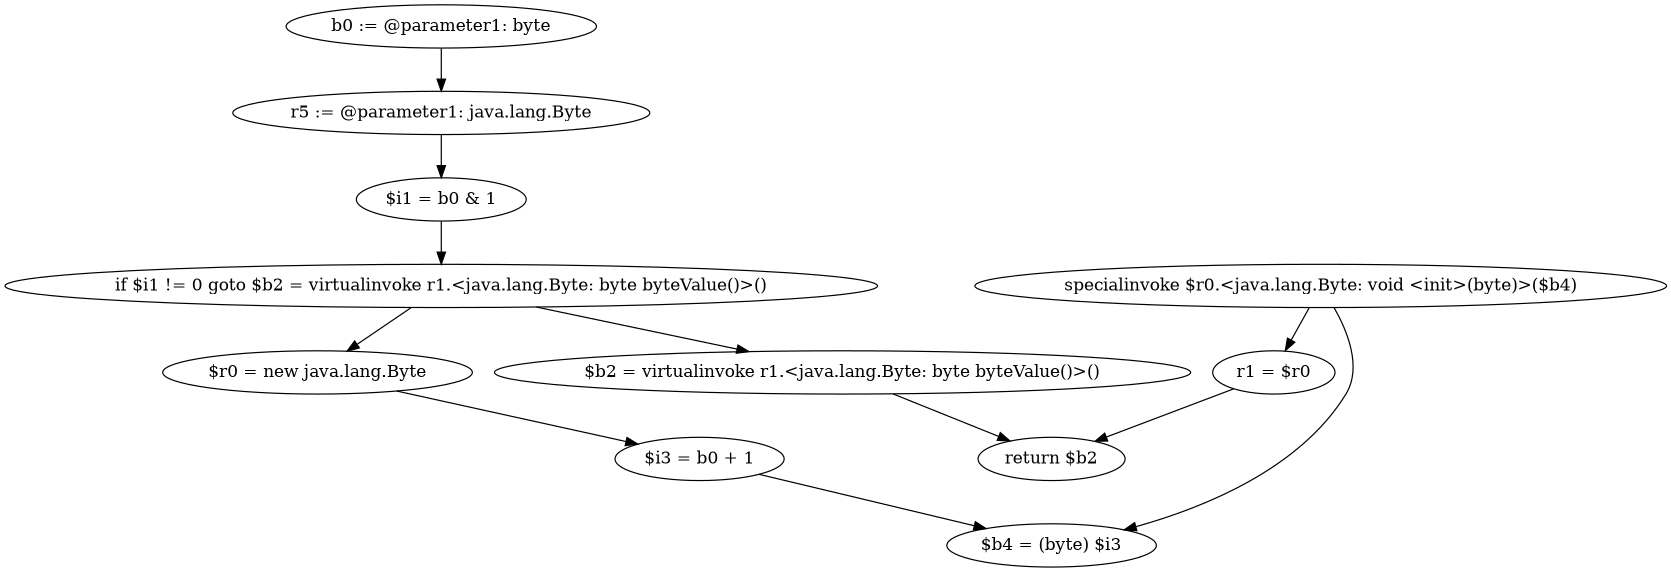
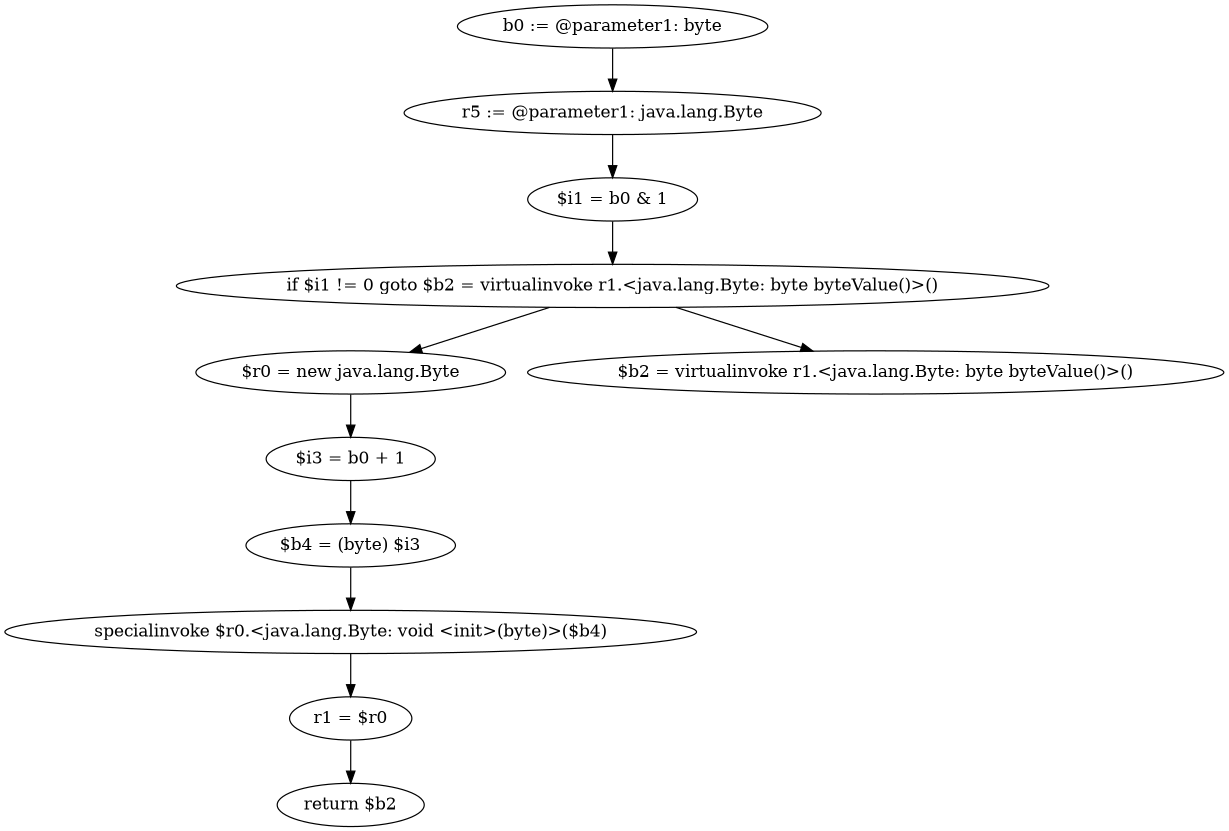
edge "$b2 = virtualinvoke r1.<java.lang.Byte: byte byteValue()>()" -> "return $b2": removed
edge "specialinvoke $r0.<java.lang.Byte: void <init>(byte)>($b4)" -> "$b4 = (byte) $i3": reversed
